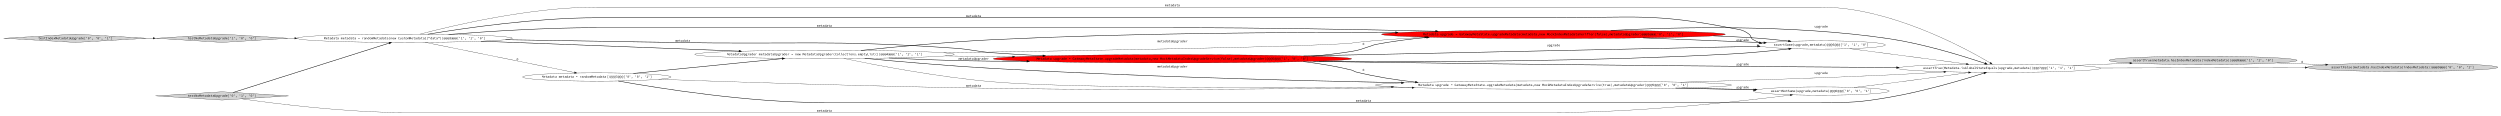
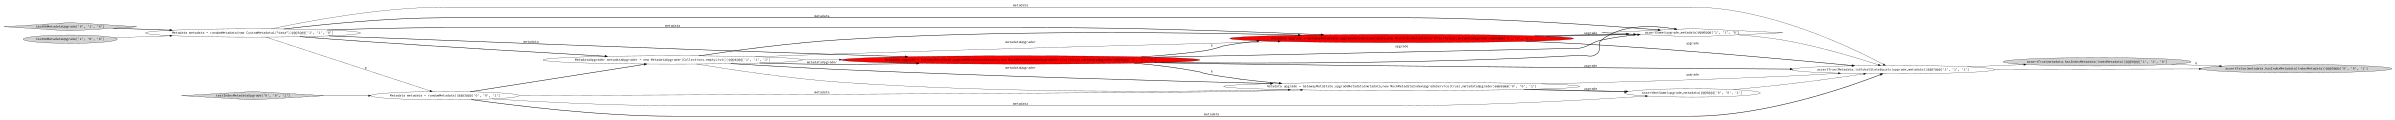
edge "testIndexMetadataUpgrade['0', '0', '1']" -> "testNoMetadataUpgrade['1', '0', '0']": now "testIndexMetadataUpgrade['0', '0', '1']" -> "Metadata metadata = randomMetadata()@@@3@@@['0', '0', '1']"
node "testNoMetadataUpgrade['1', '0', '0']": shape diamond -> ellipse
node "assertSame(upgrade,metadata)@@@6@@@['1', '1', '0']": shape ellipse -> diamond
edge "testNoMetadataUpgrade['0', '1', '0']" -> "assertNotSame(upgrade,metadata)@@@6@@@['0', '0', '1']": now "Metadata metadata = randomMetadata()@@@3@@@['0', '0', '1']" -> "assertNotSame(upgrade,metadata)@@@6@@@['0', '0', '1']"
